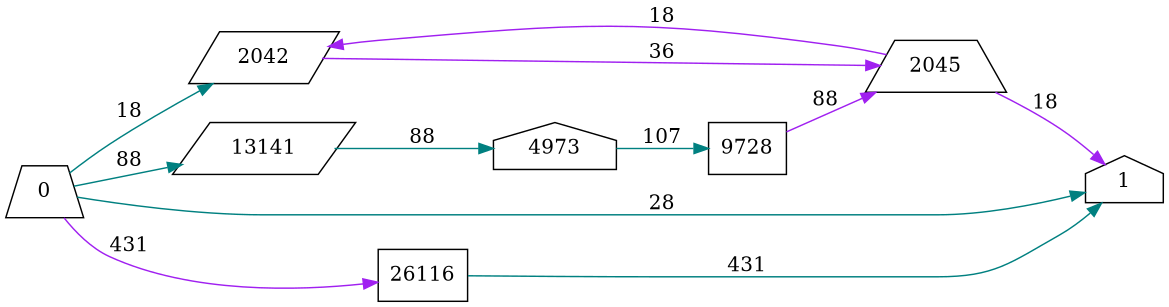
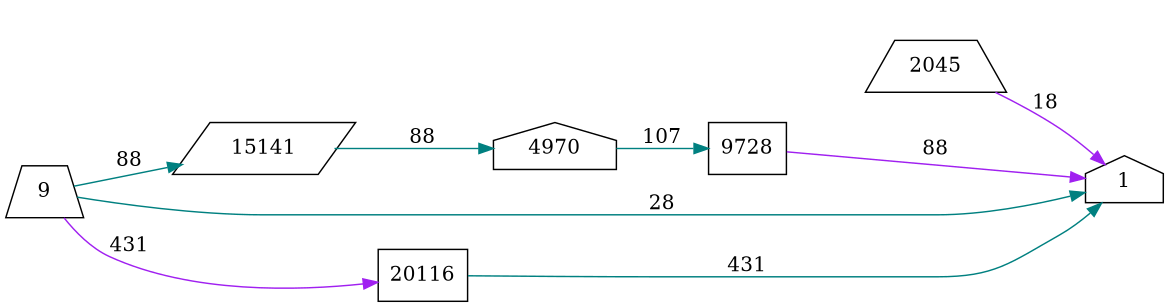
node "2042": removed
edge "9728" -> "2045": now "9728" -> "1"
node "13141": label "13141" -> "15141"
node "4973": label "4973" -> "4970"
node "0": label "0" -> "9"
node "26116": label "26116" -> "20116"
